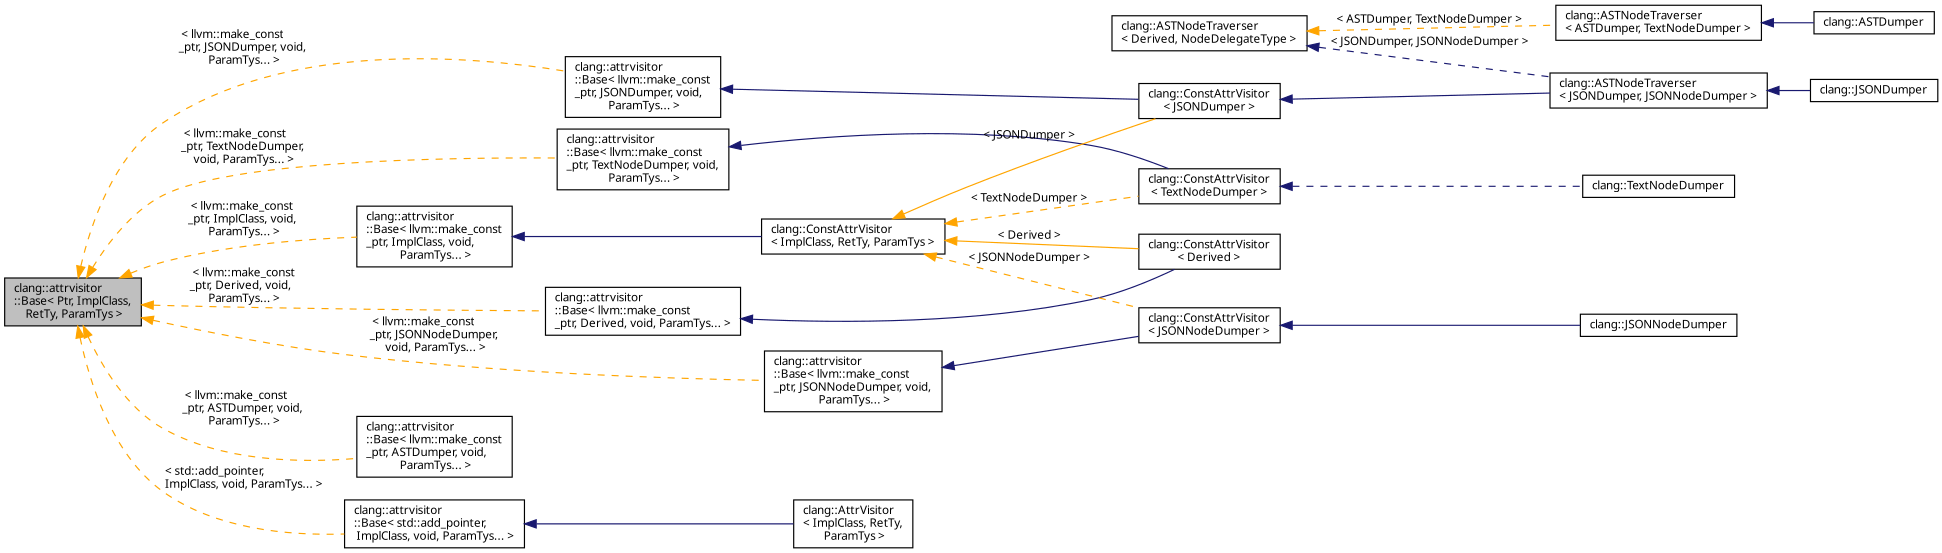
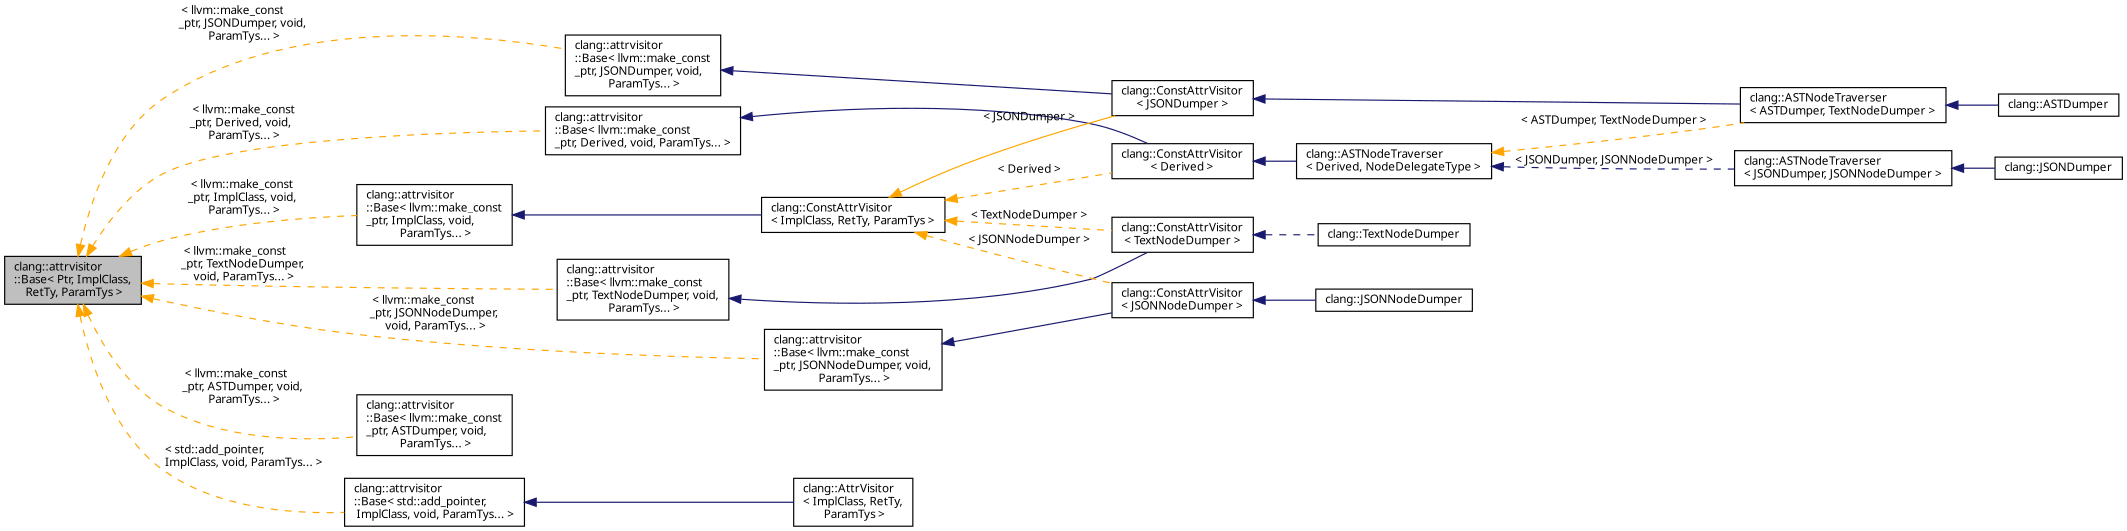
edge "clang::ASTNodeTraverser < JSONDumper, JSONNodeDumper >" -> "clang::ConstAttrVisitor < JSONDumper >": now "clang::ASTNodeTraverser < ASTDumper, TextNodeDumper >" -> "clang::ConstAttrVisitor < JSONDumper >"
edge "clang::ASTNodeTraverser < Derived, NodeDelegateType >" -> "clang::ConstAttrVisitor < Derived >": added
edge "clang::ConstAttrVisitor < Derived >" -> "clang::ConstAttrVisitor < ImplClass, RetTy, ParamTys >": style solid -> dashed
